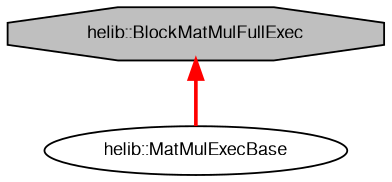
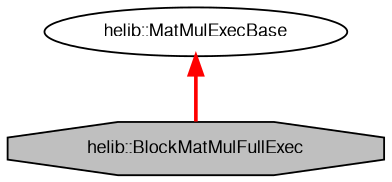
edge "helib::MatMulExecBase" -> "helib::BlockMatMulFullExec": reversed
